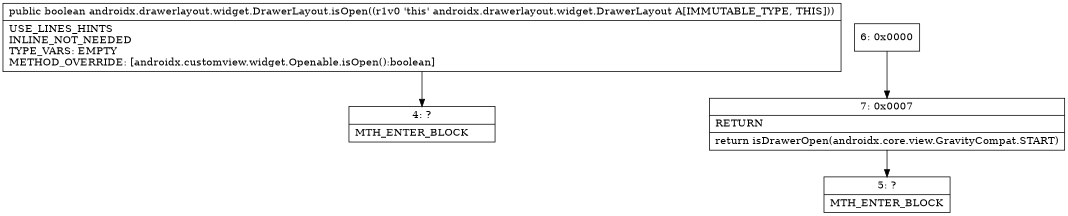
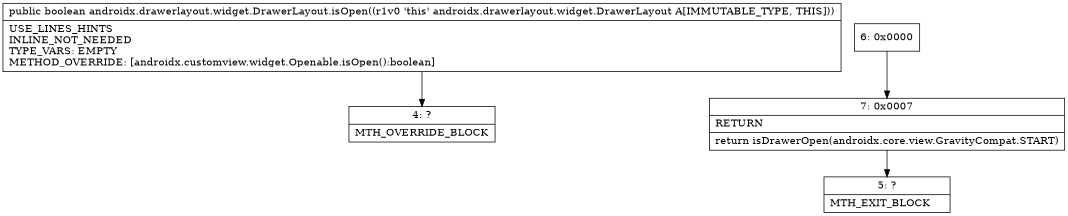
node "4: ?": text "MTH_ENTER_BLOCK" -> "MTH_OVERRIDE_BLOCK"
node "5: ?": text "MTH_ENTER_BLOCK" -> "MTH_EXIT_BLOCK"
